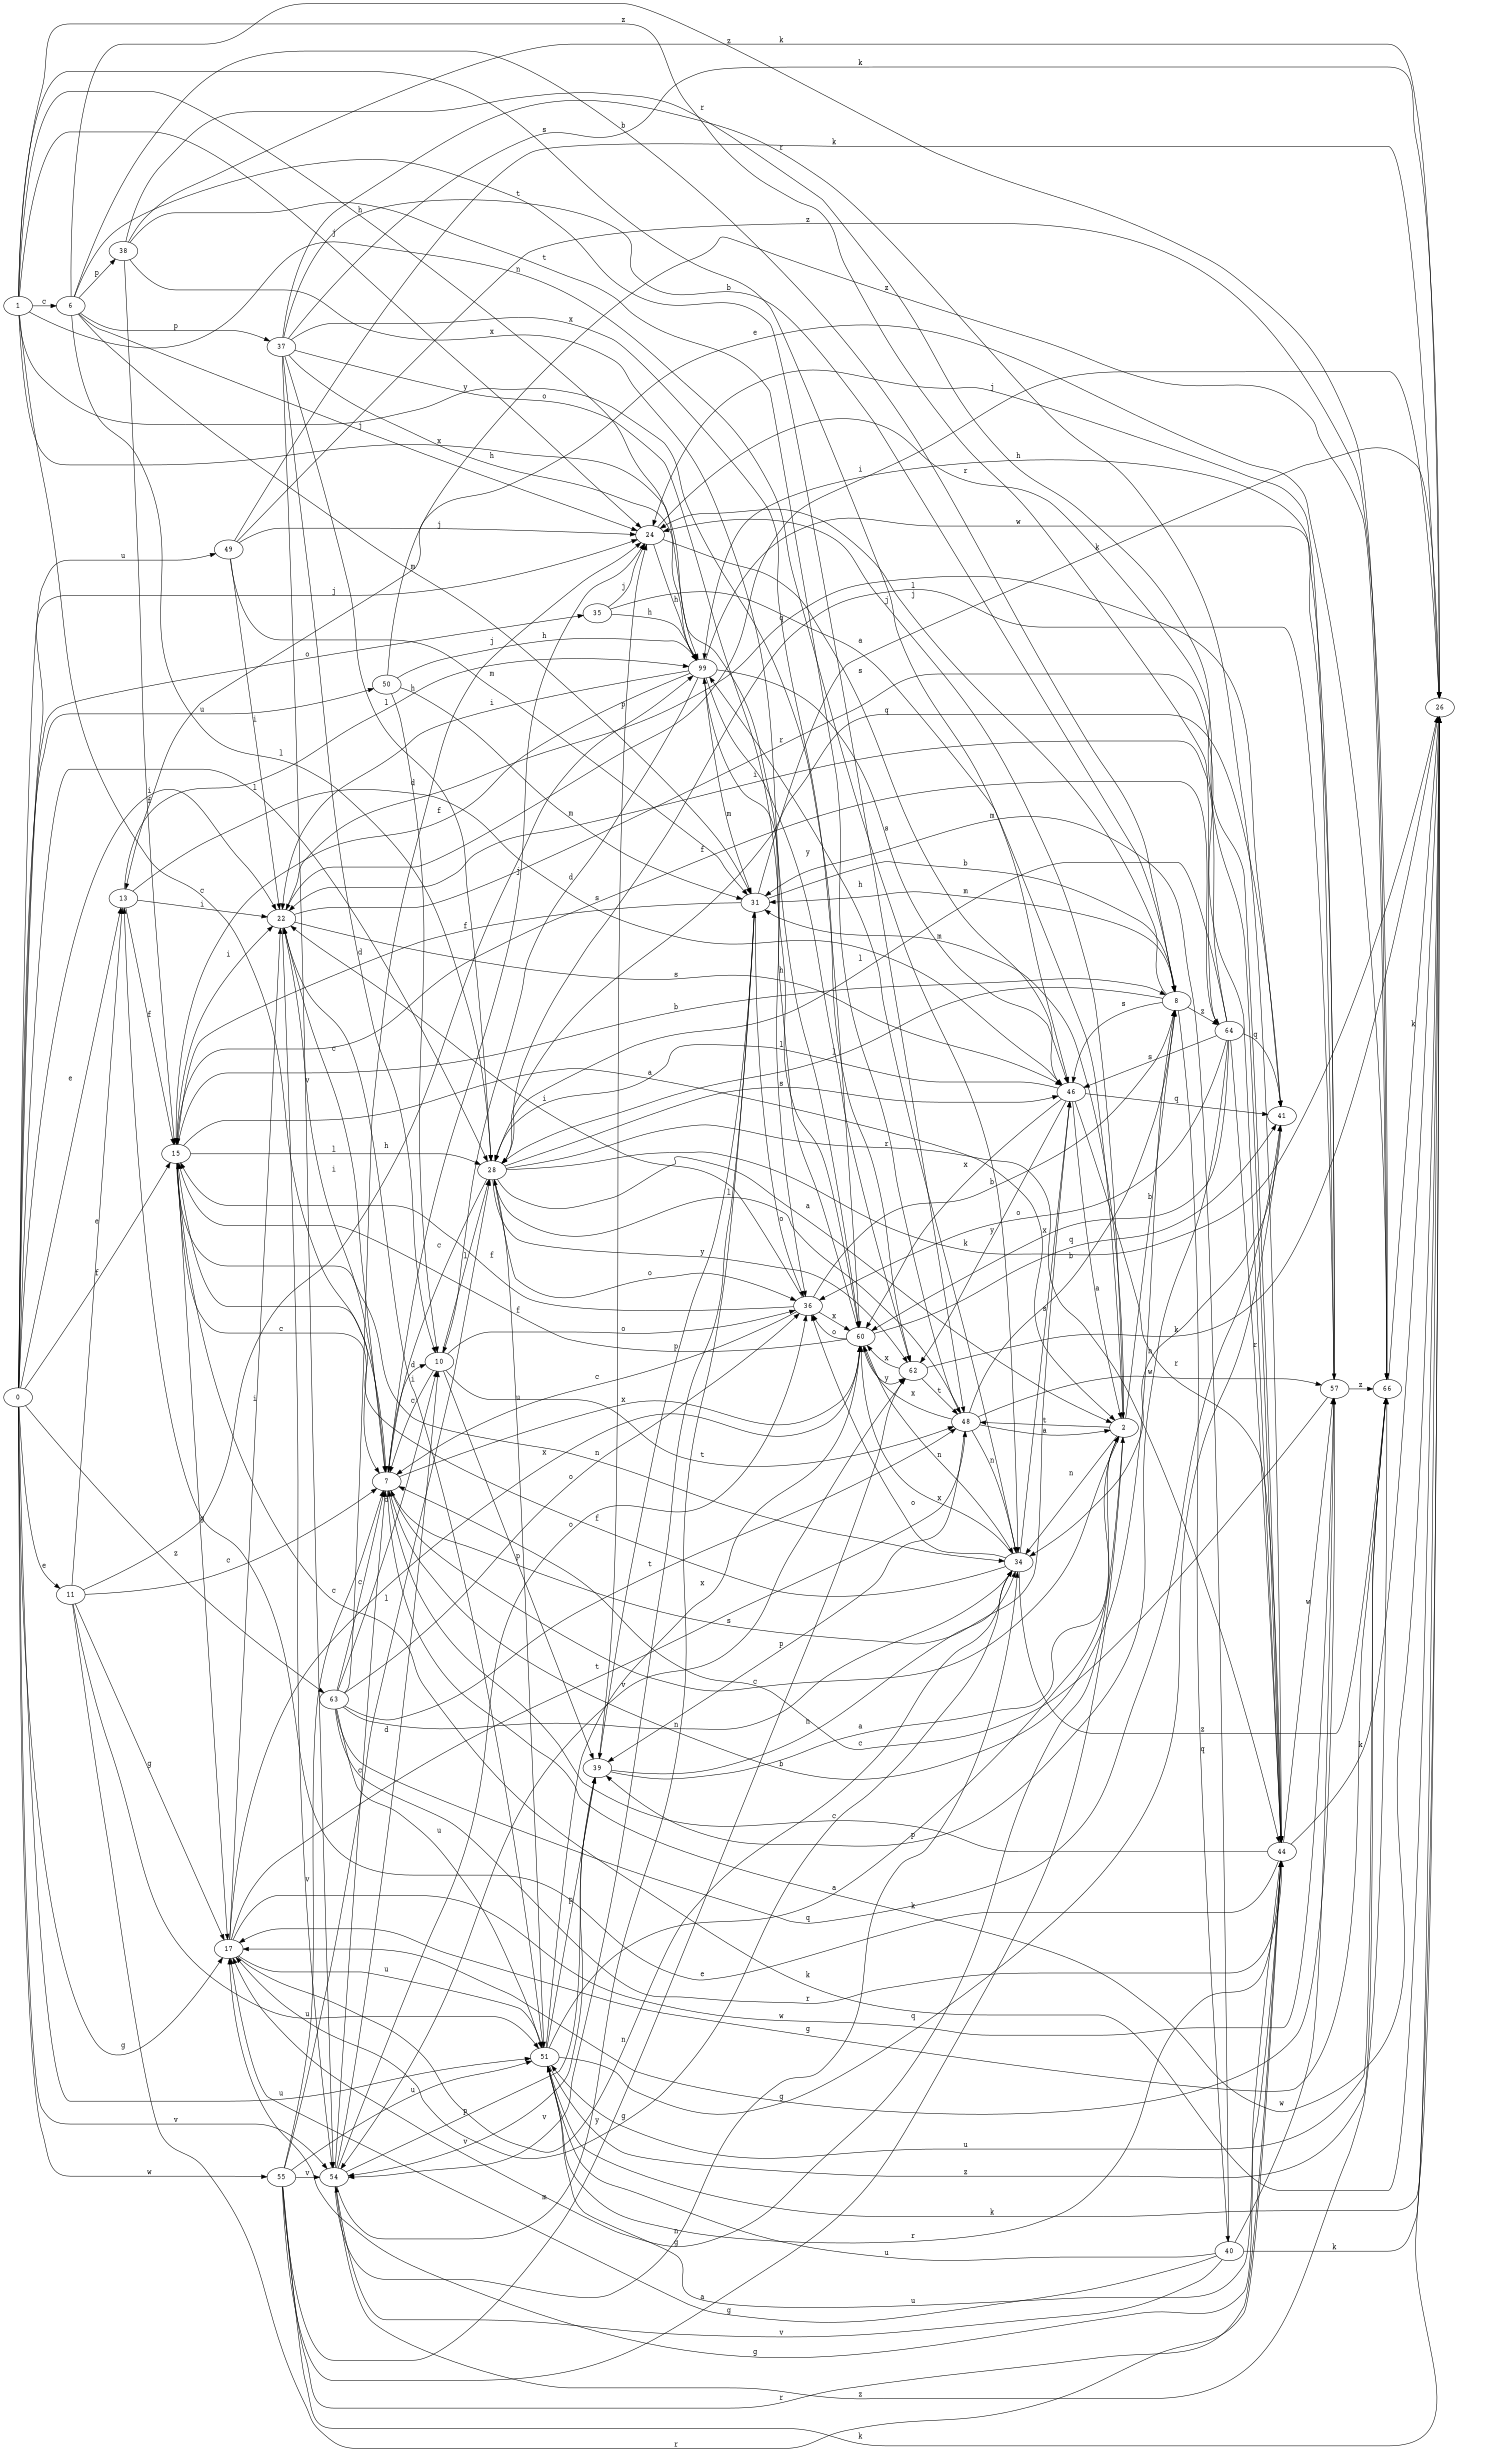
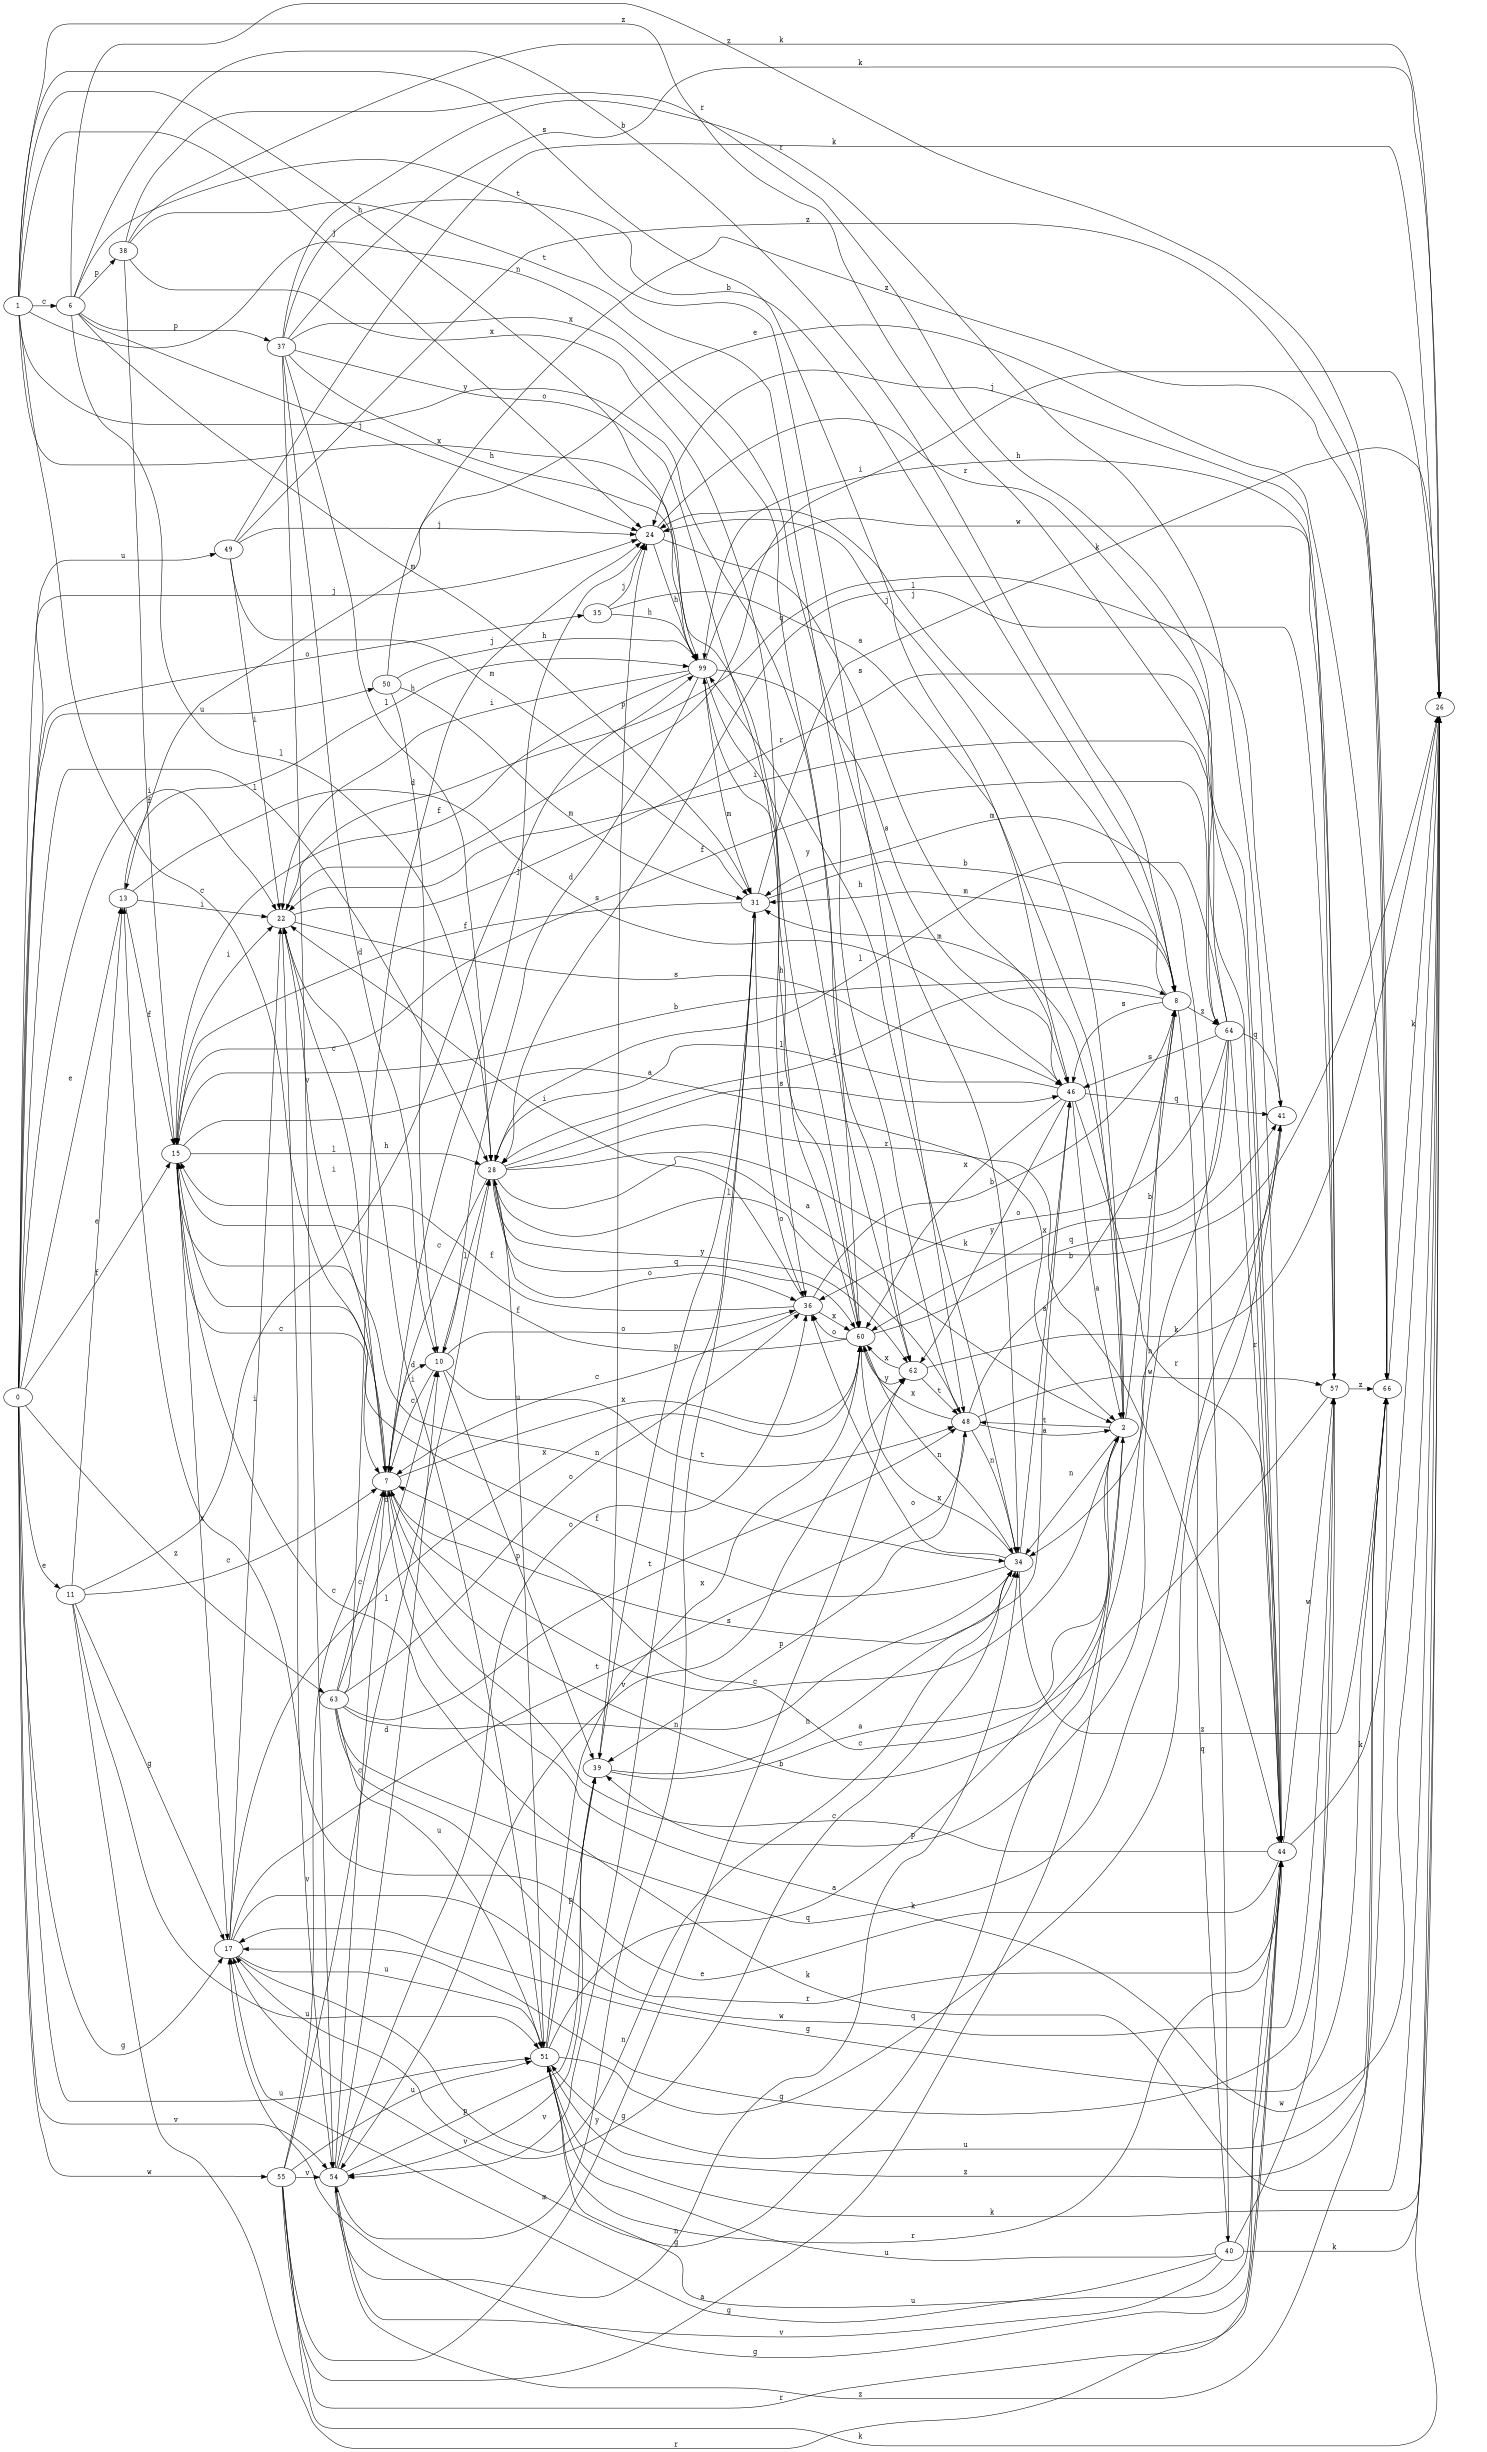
edge "28" -> "41": now "28" -> "60"
edge "15" -> "17": label "g" -> "x"
